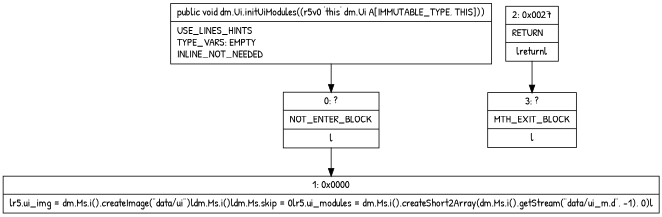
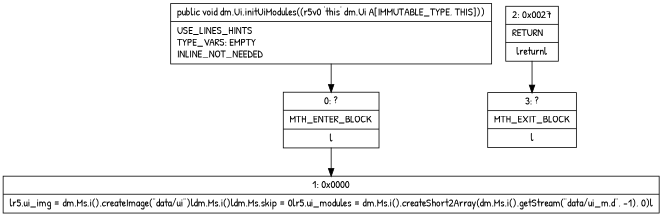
node "0: ?": text "NOT_ENTER_BLOCK" -> "MTH_ENTER_BLOCK"
